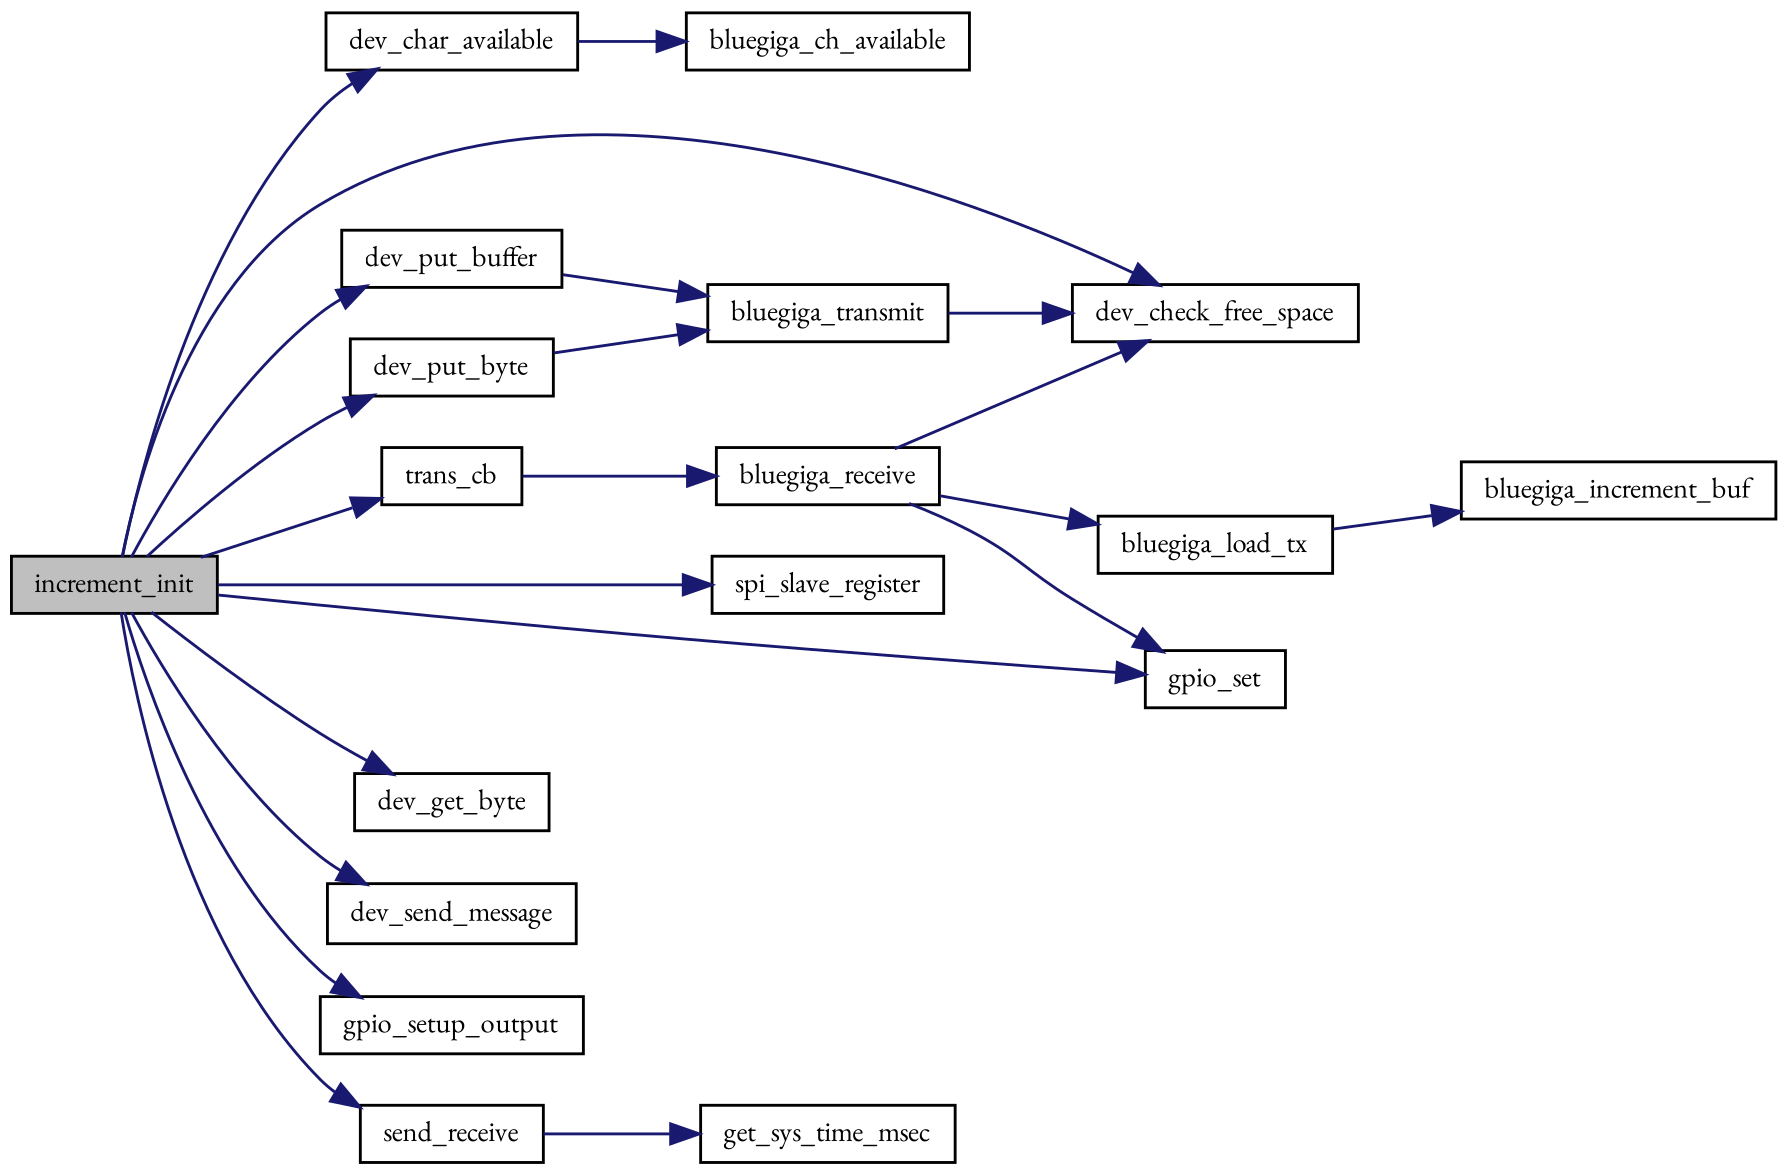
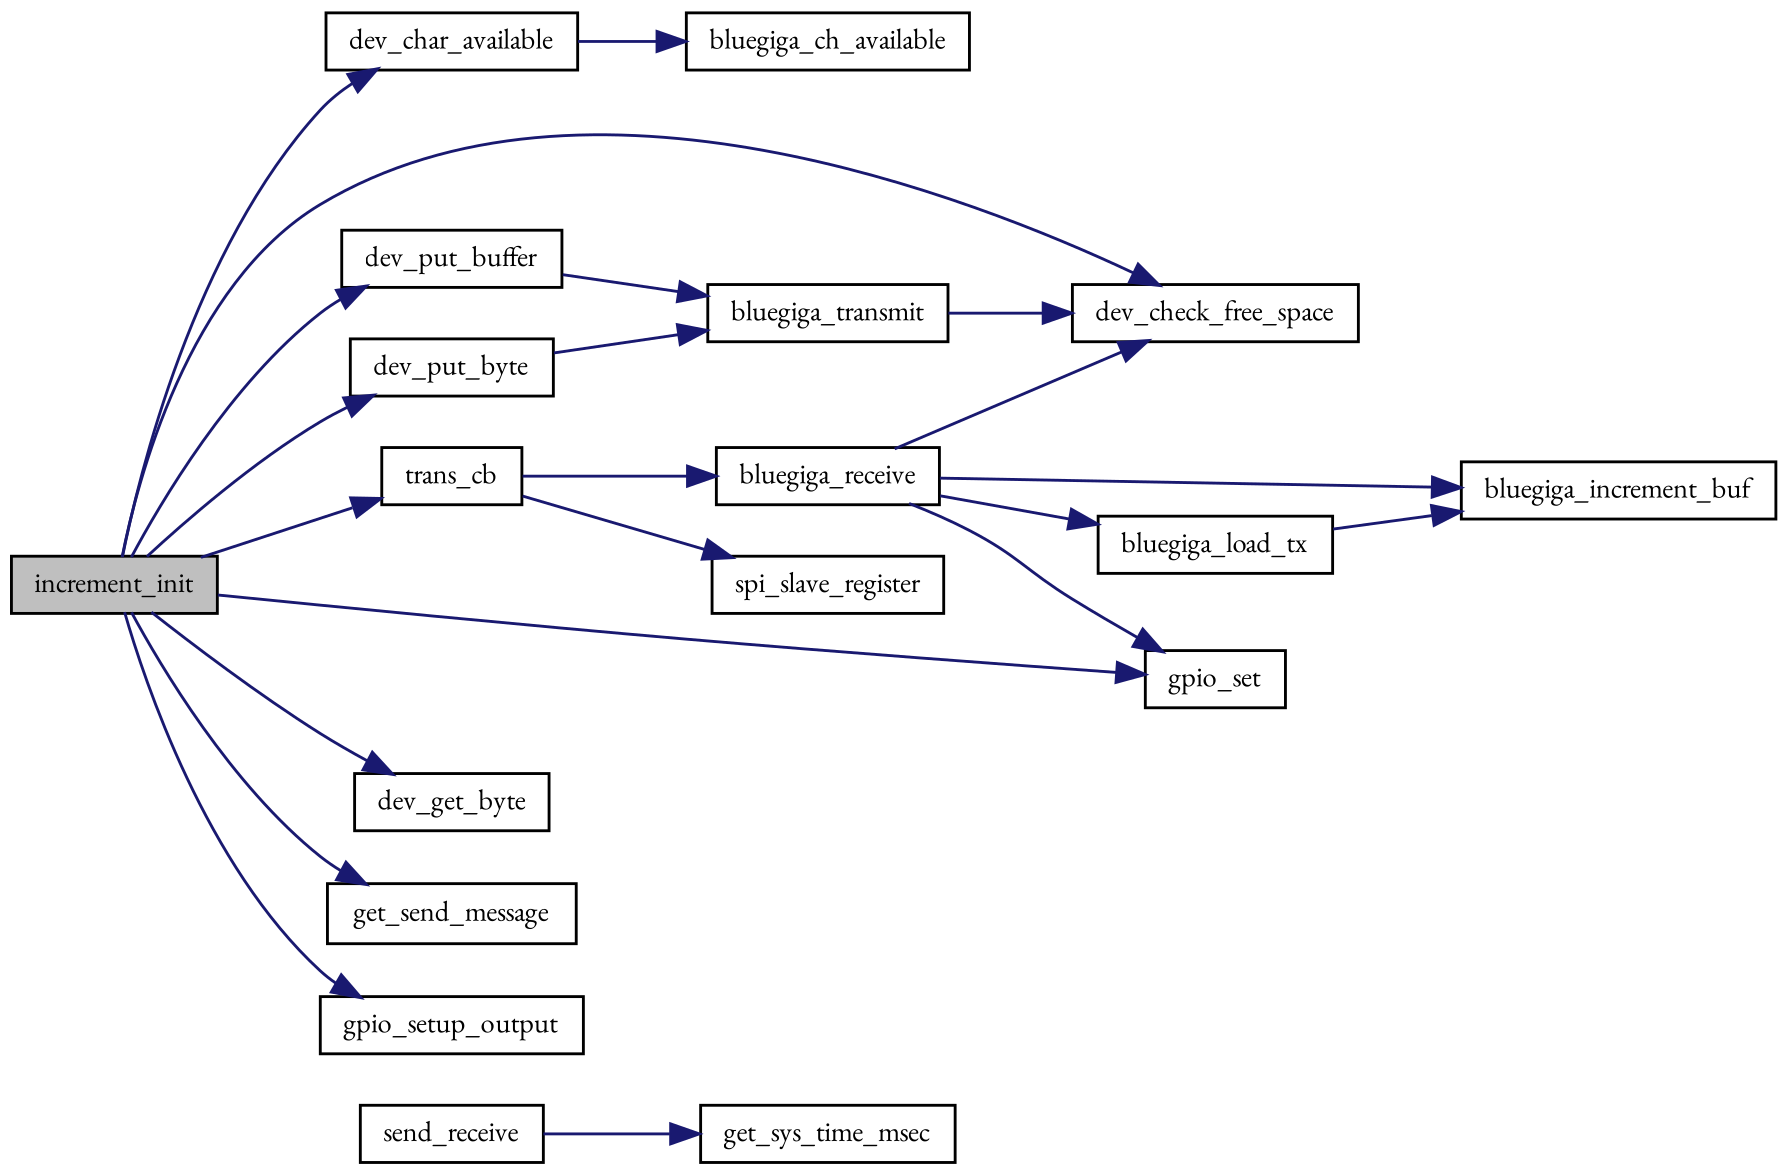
edge "bluegiga_receive" -> "bluegiga_increment_buf": added
edge "increment_init" -> "spi_slave_register": now "trans_cb" -> "spi_slave_register"
edge "increment_init" -> "send_receive": removed
node "dev_send_message": label "dev_send_message" -> "get_send_message"
